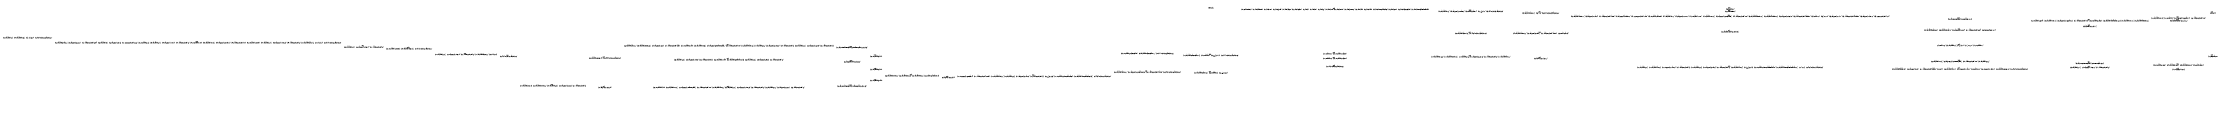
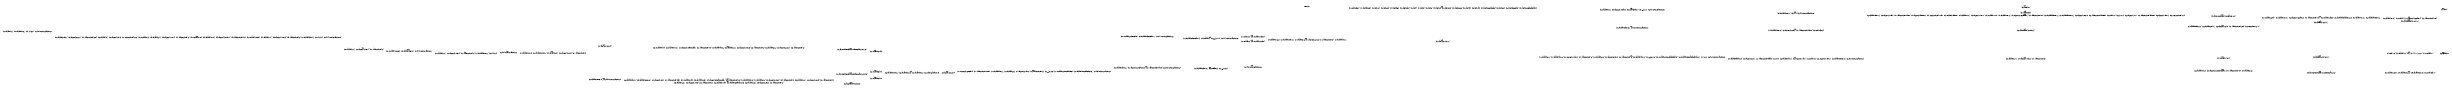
node "43143: call-finalParams.push [v69,'push',v70,-]*": added
